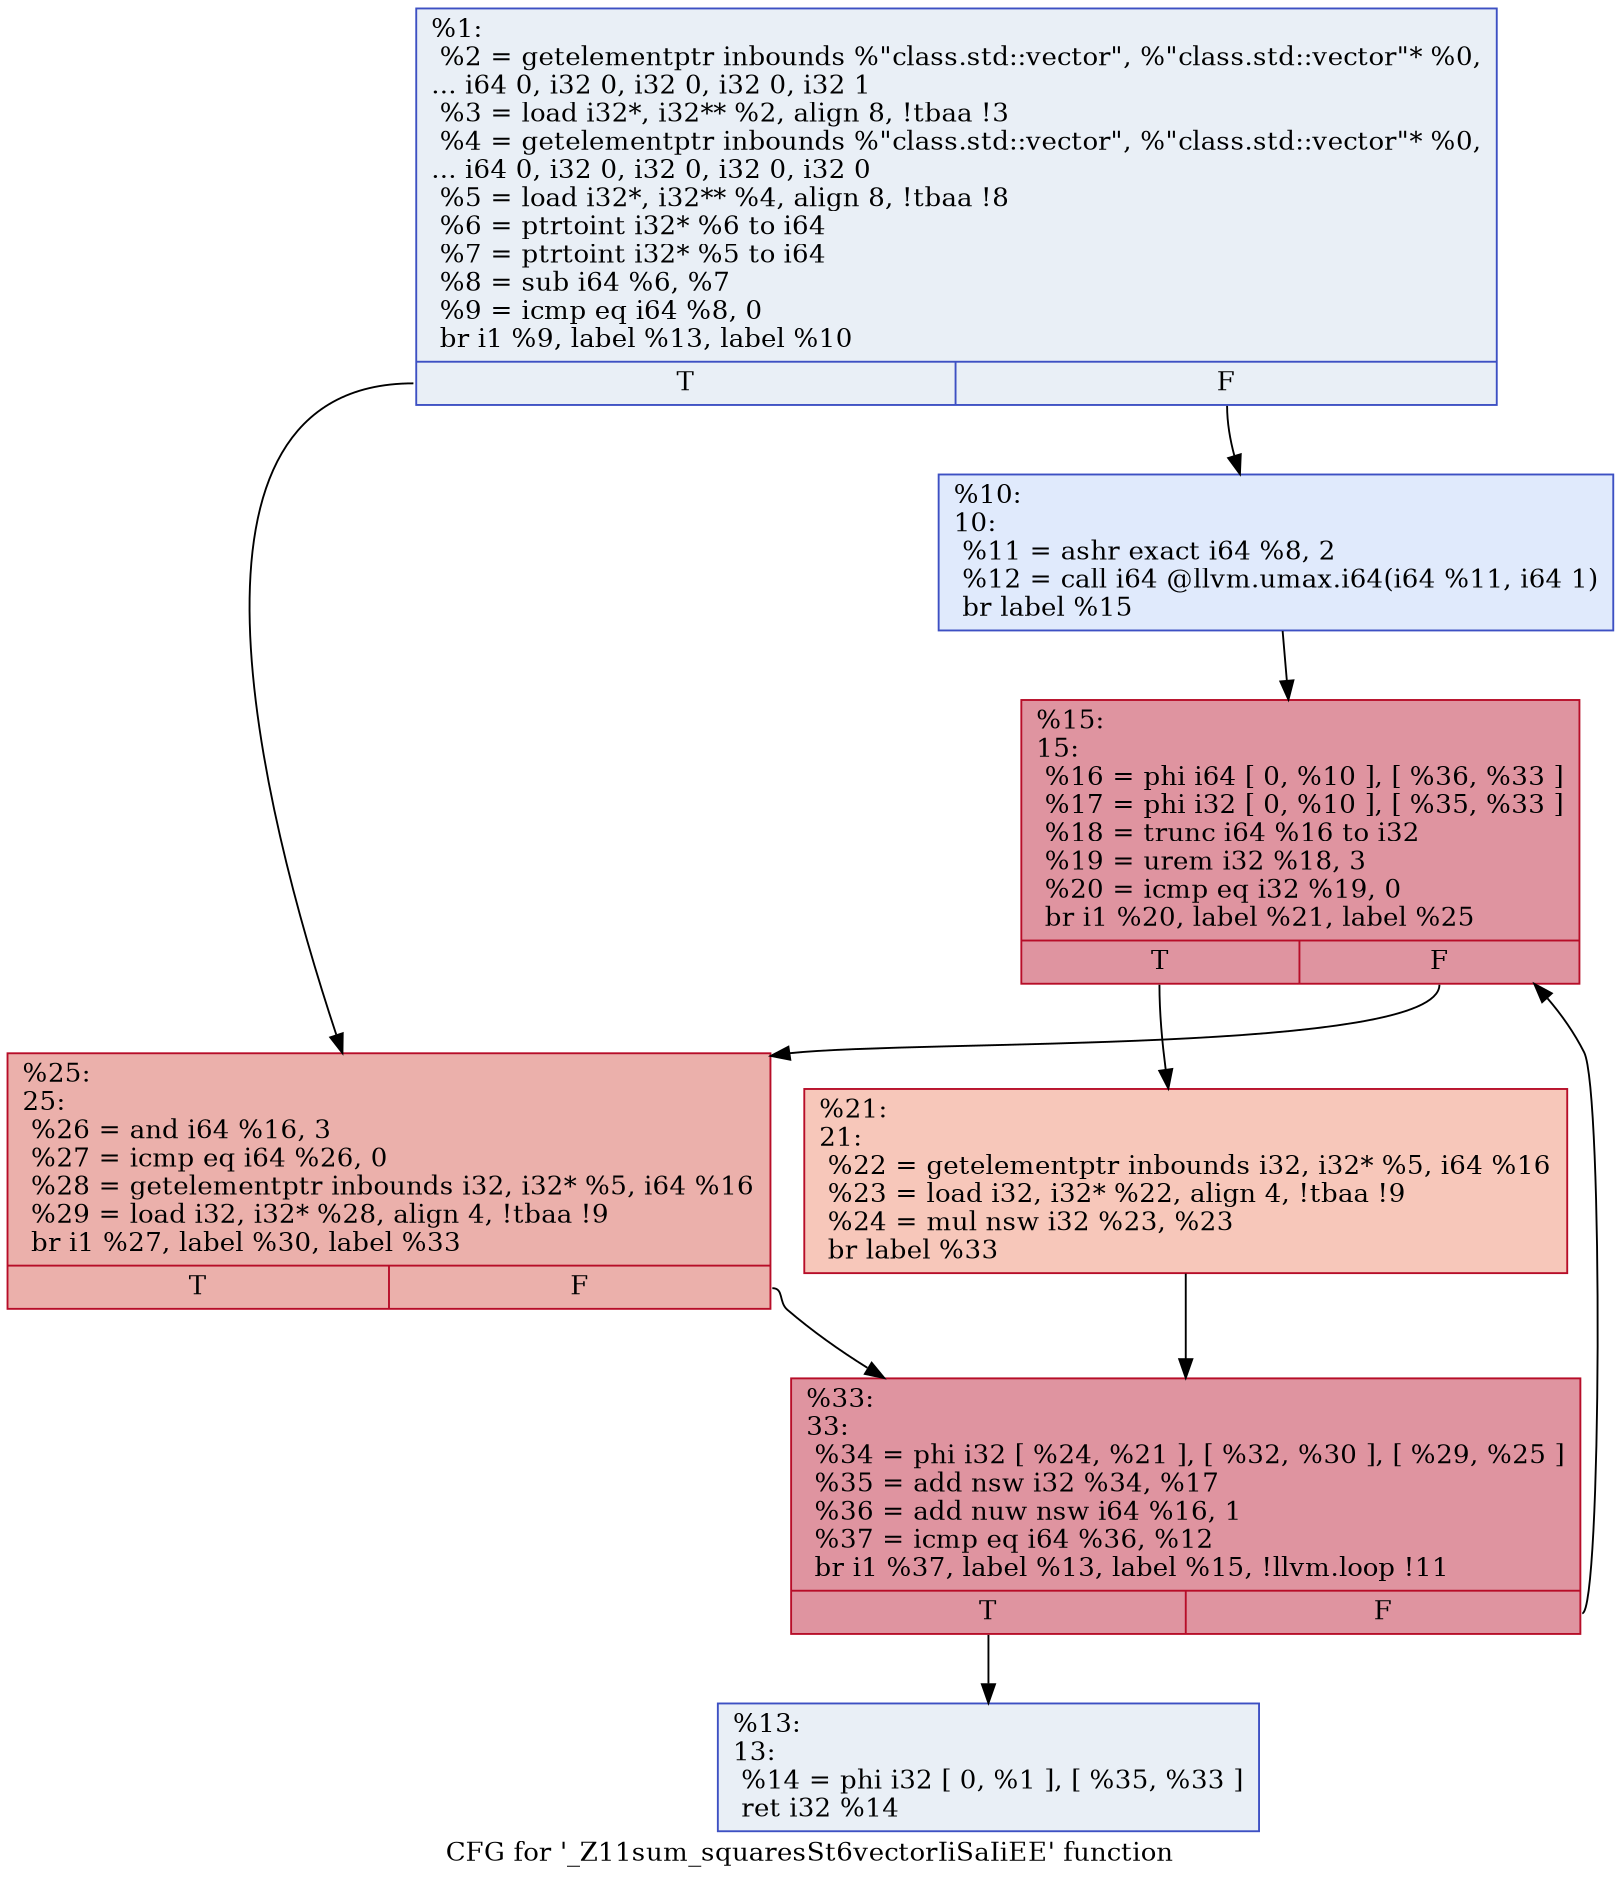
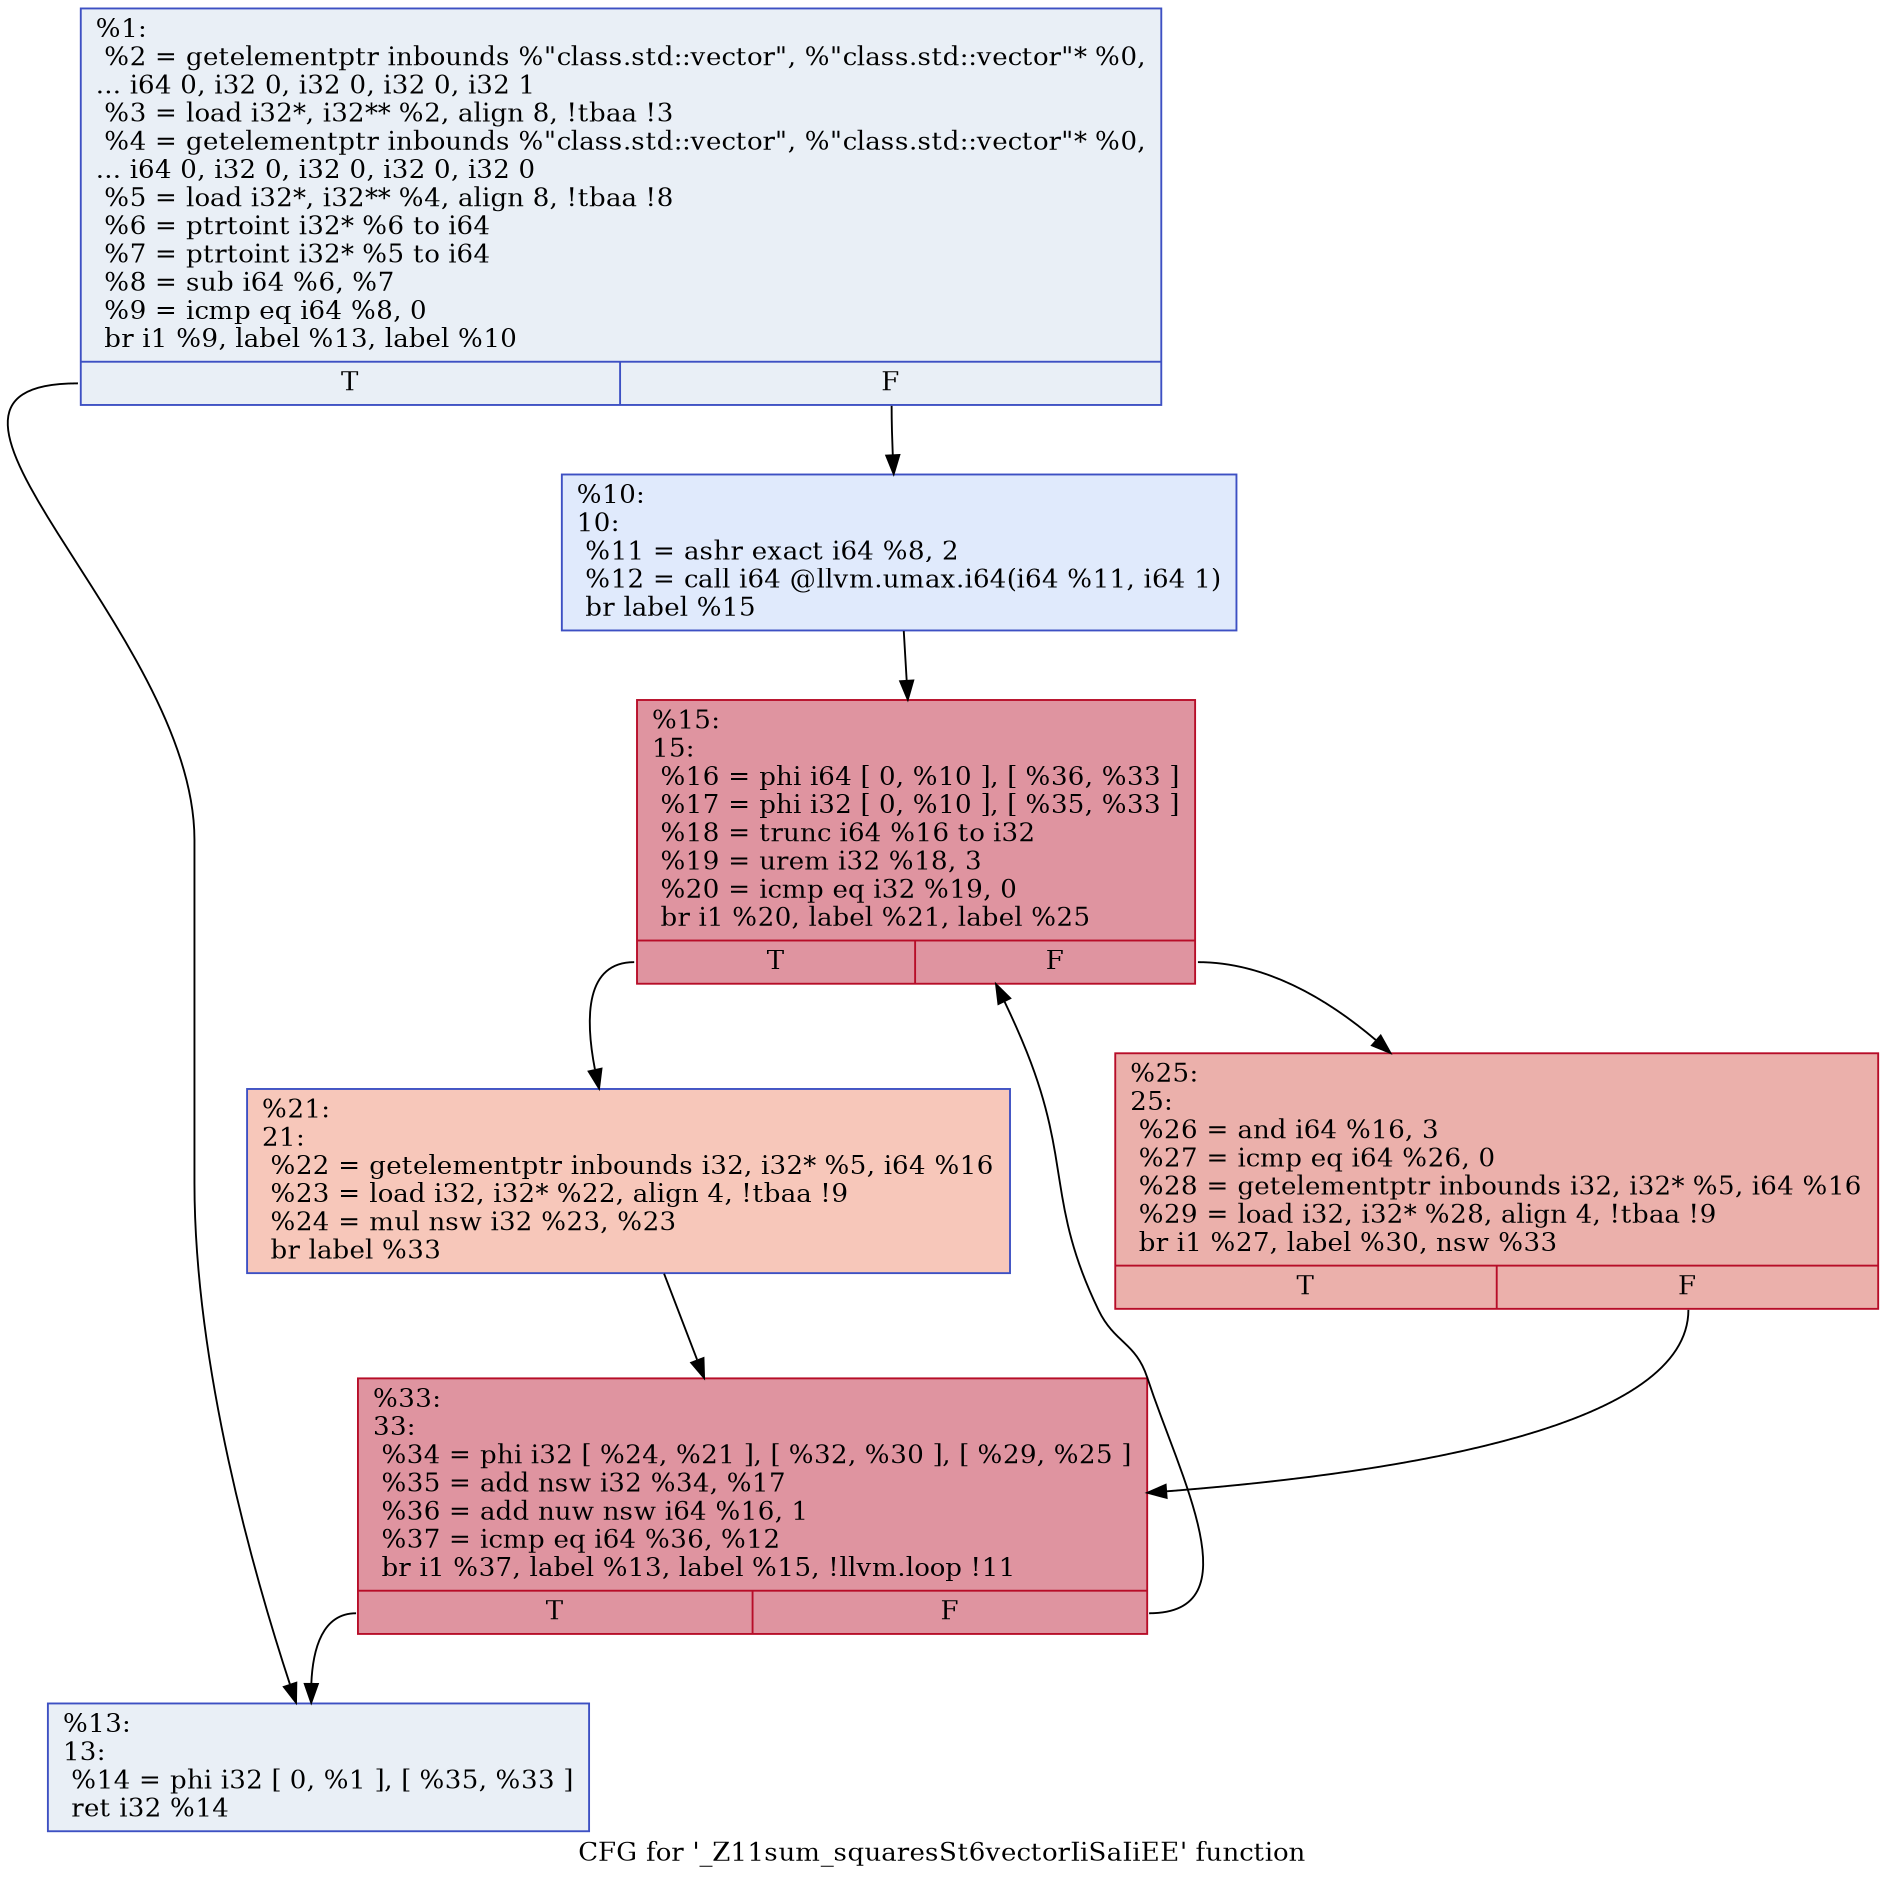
edge "%1:" -> "%25:": now "%1:" -> "%13:"
node "%21:": color #b70d28ff -> #3d50c3ff
node "%25:": text "br i1 %27, label %30, label %33" -> "br i1 %27, label %30, nsw %33"
